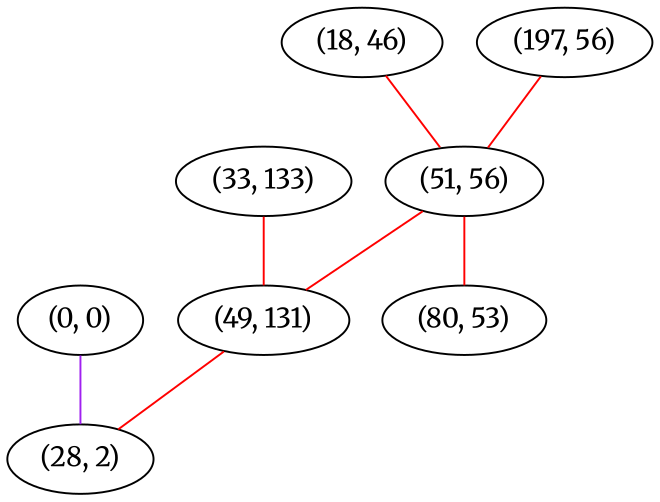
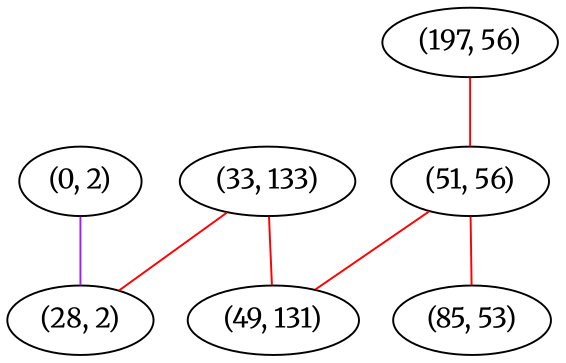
node "(18, 46)": removed
node "(0, 0)": label "(0, 0)" -> "(0, 2)"
node "(80, 53)": label "(80, 53)" -> "(85, 53)"
edge "(49, 131)" -- "(28, 2)": now "(33, 133)" -- "(28, 2)"
